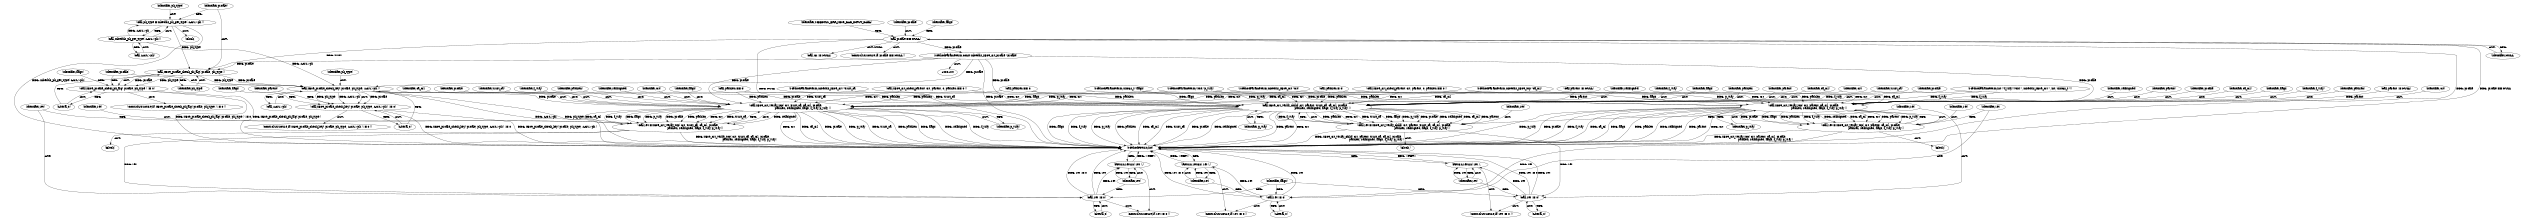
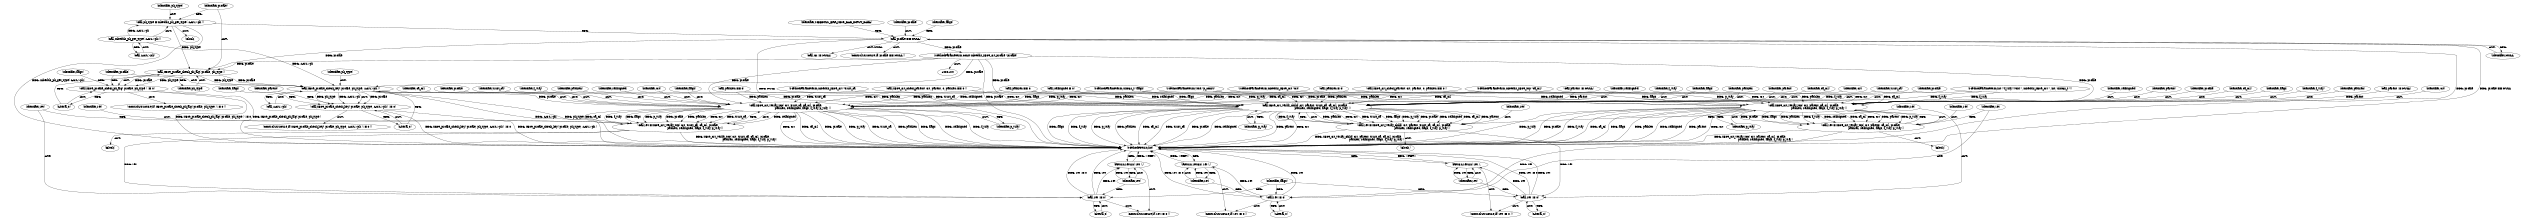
edge "(Call,pk_type = mbedtls_pk_get_type( &crt->pk ))" -> "(Call,mbedtls_pk_get_type( &crt->pk ))": now "(Call,pk_type = mbedtls_pk_get_type( &crt->pk ))" -> "(Call,profile == NULL)"
edge "(Call,profile == NULL)" -> "(Call,x509_profile_check_pk_alg( profile, pk_type ))": label "DDG: trust" -> "DDG: profile"
node "(Call,selfsigned = 0)": added
node "(MethodParameterIn,void *p_vrfy)": label "(MethodParameterIn,void *p_vrfy)" -> "(MethodParameterIn,void *p_const)"
